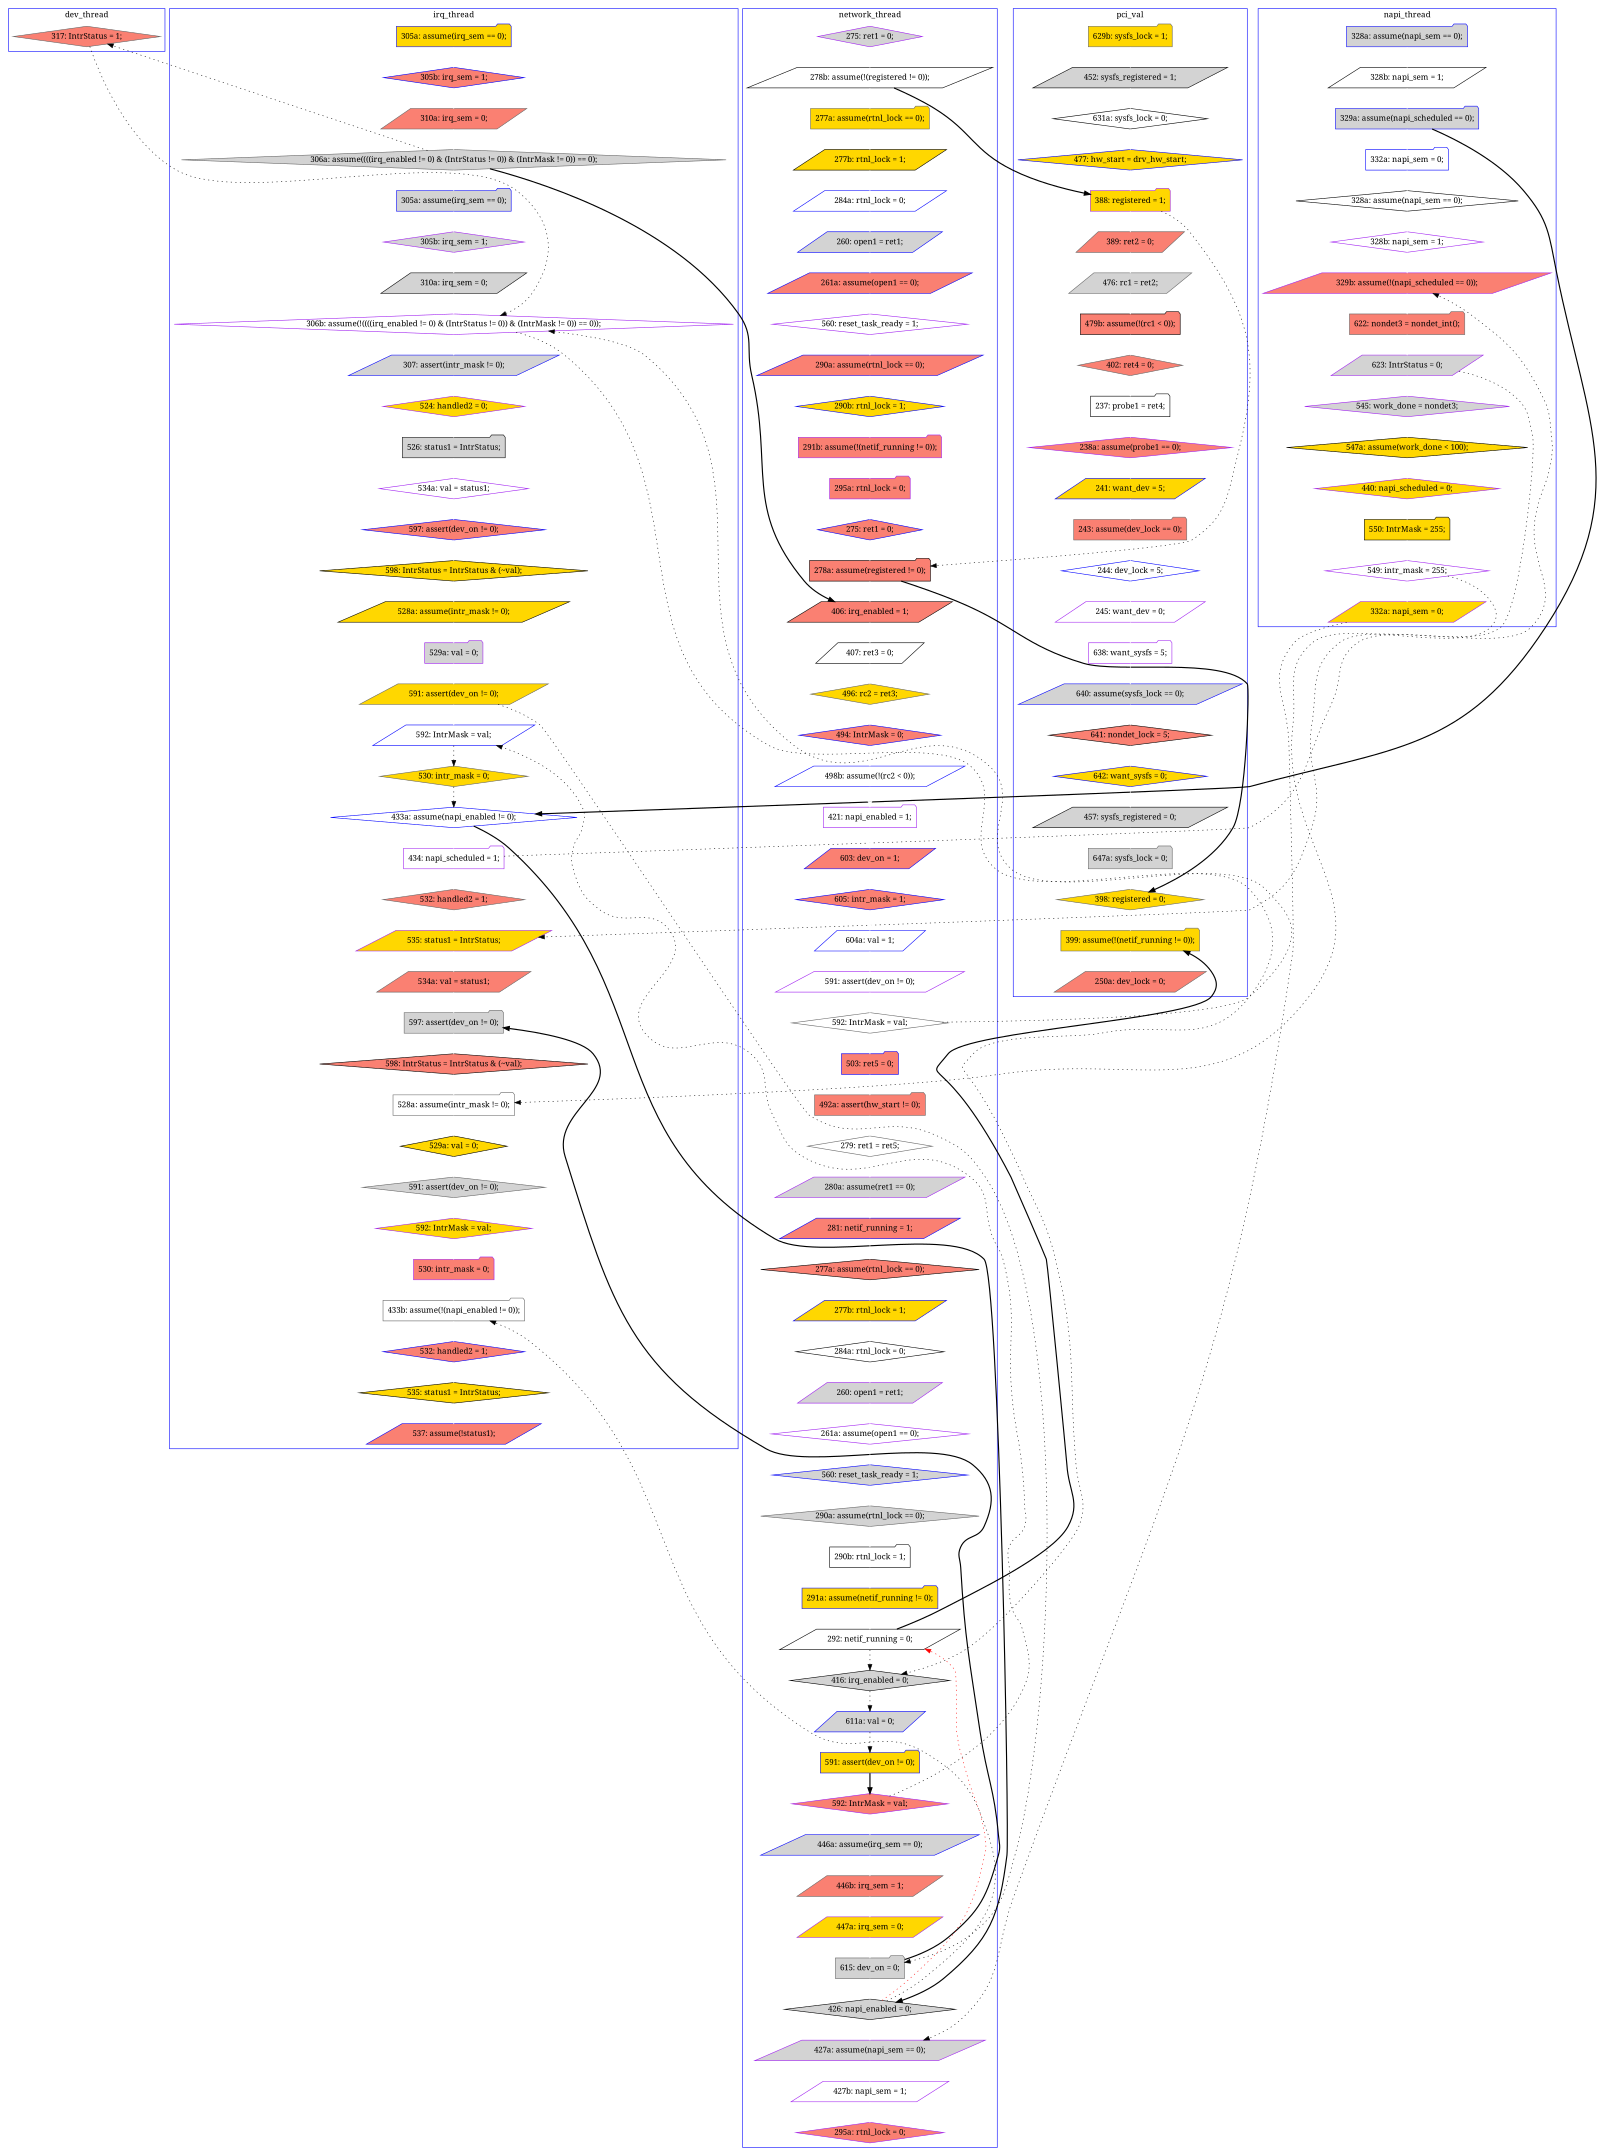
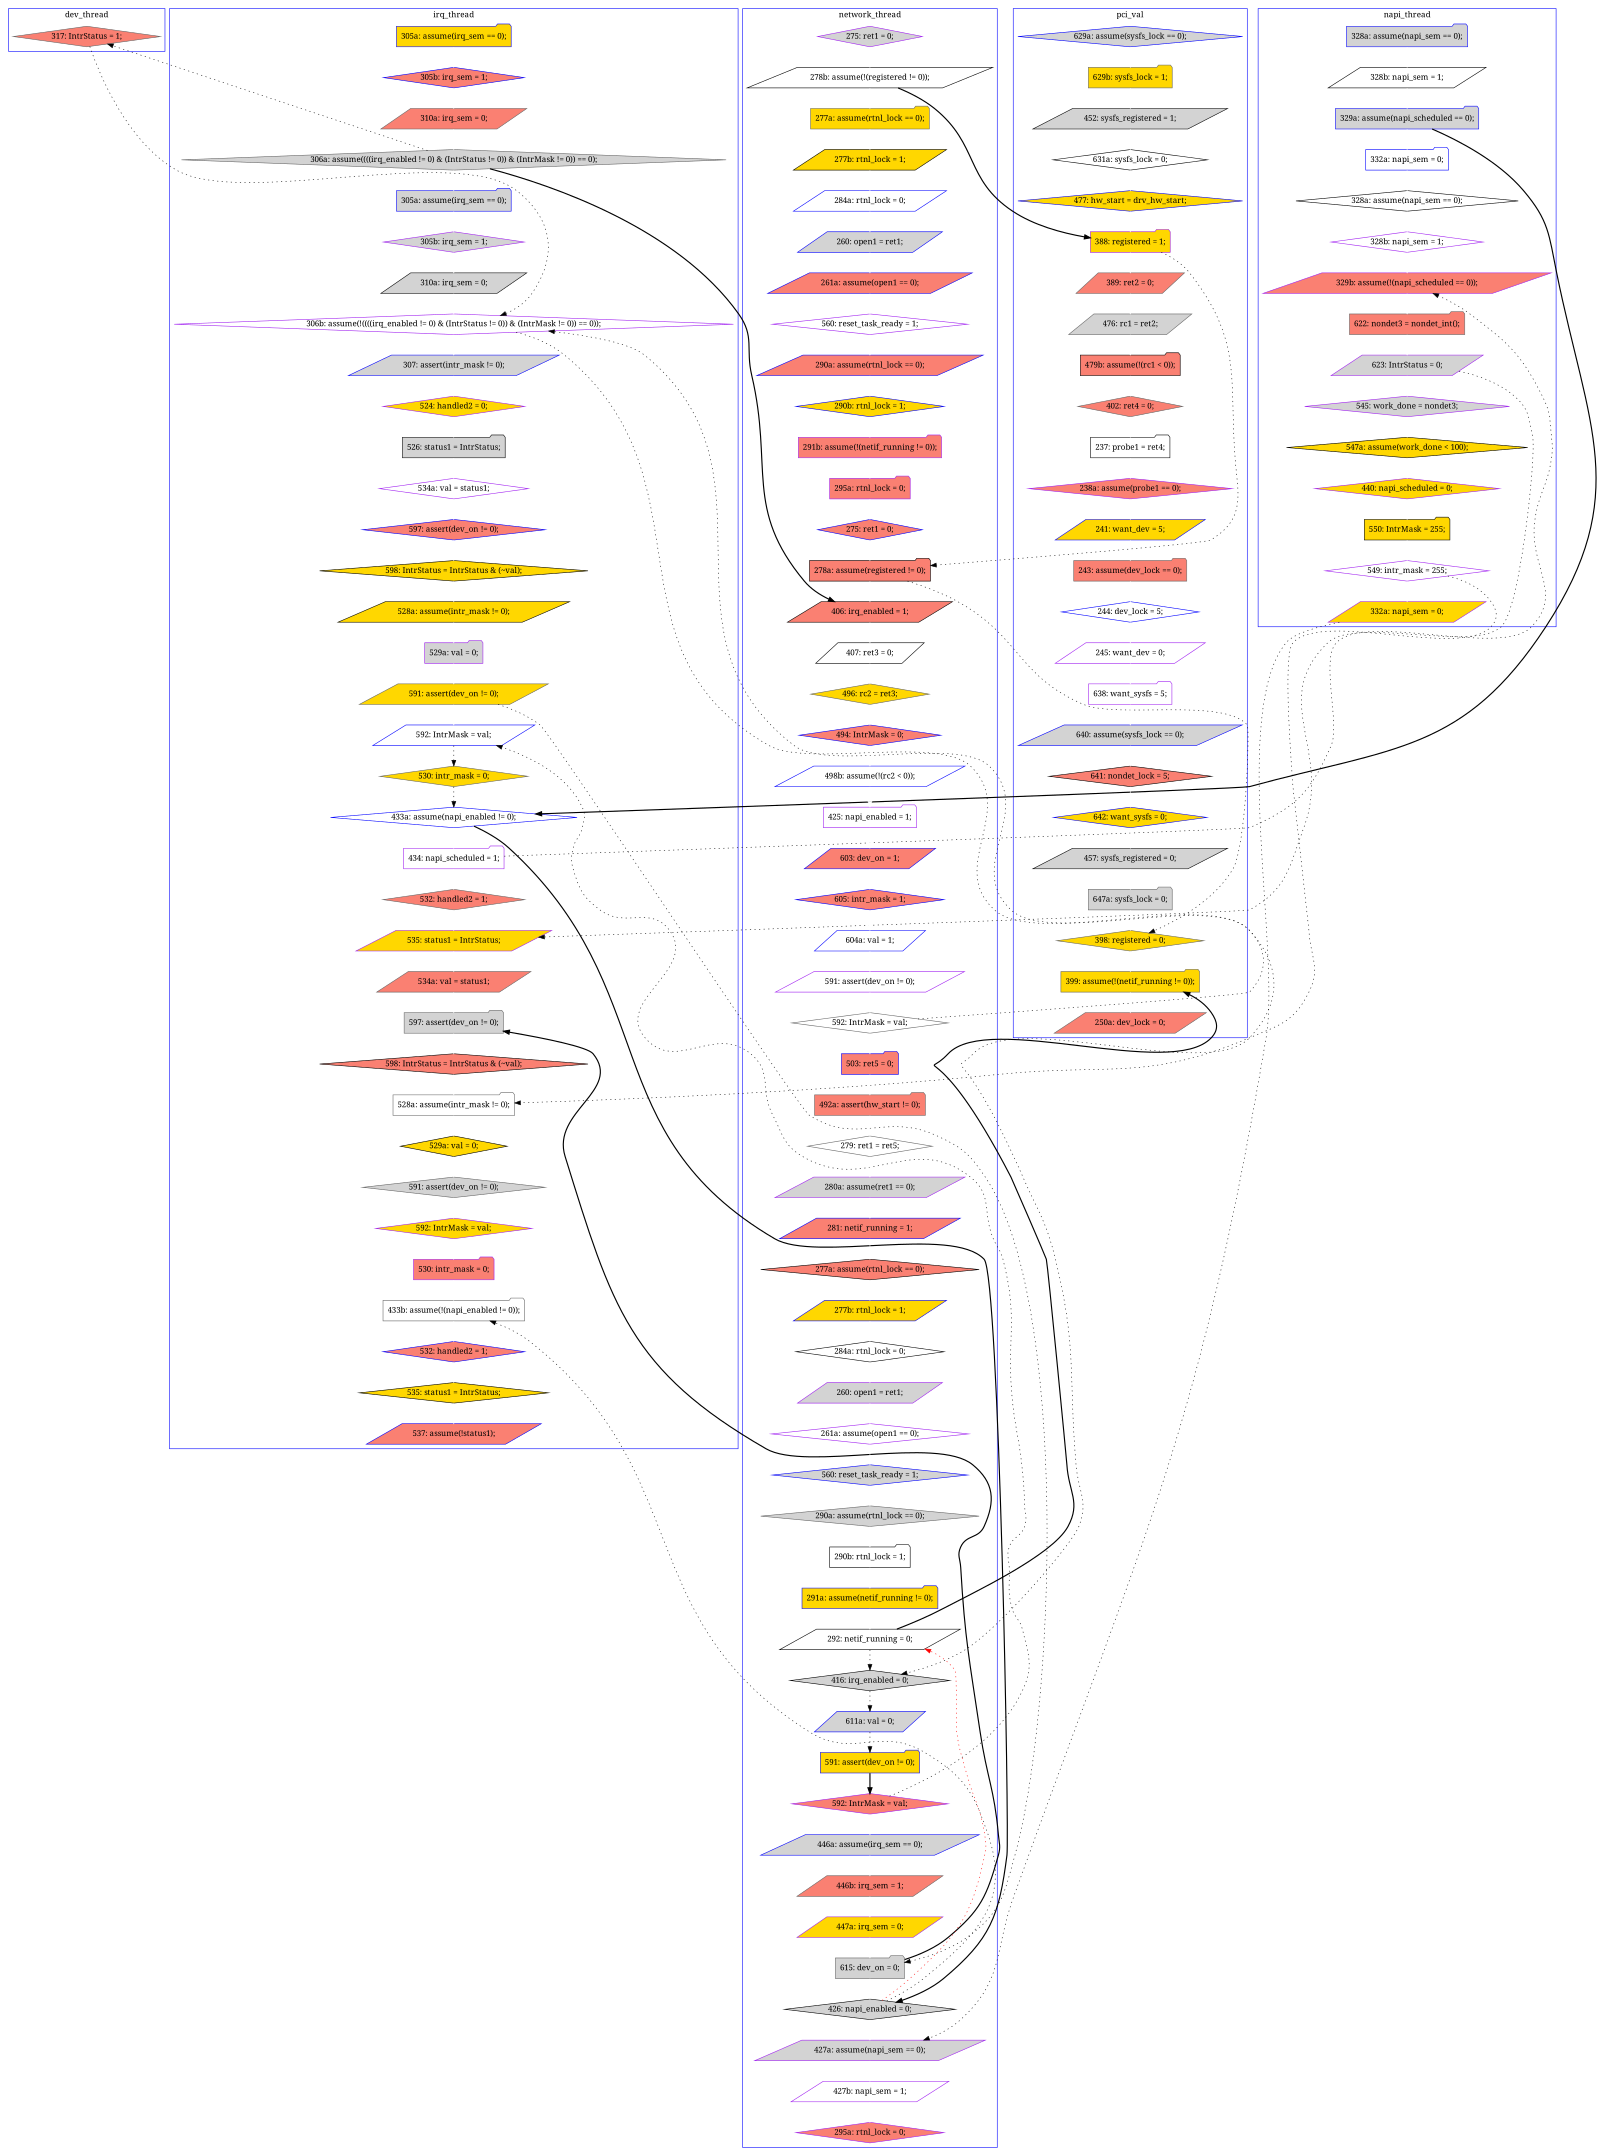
node "629a: assume(sysfs_lock == 0);": added
edge "278a: assume(registered != 0);" -> "398: registered = 0;": style bold -> dotted
node "421: napi_enabled = 1;": label "421: napi_enabled = 1;" -> "425: napi_enabled = 1;"
